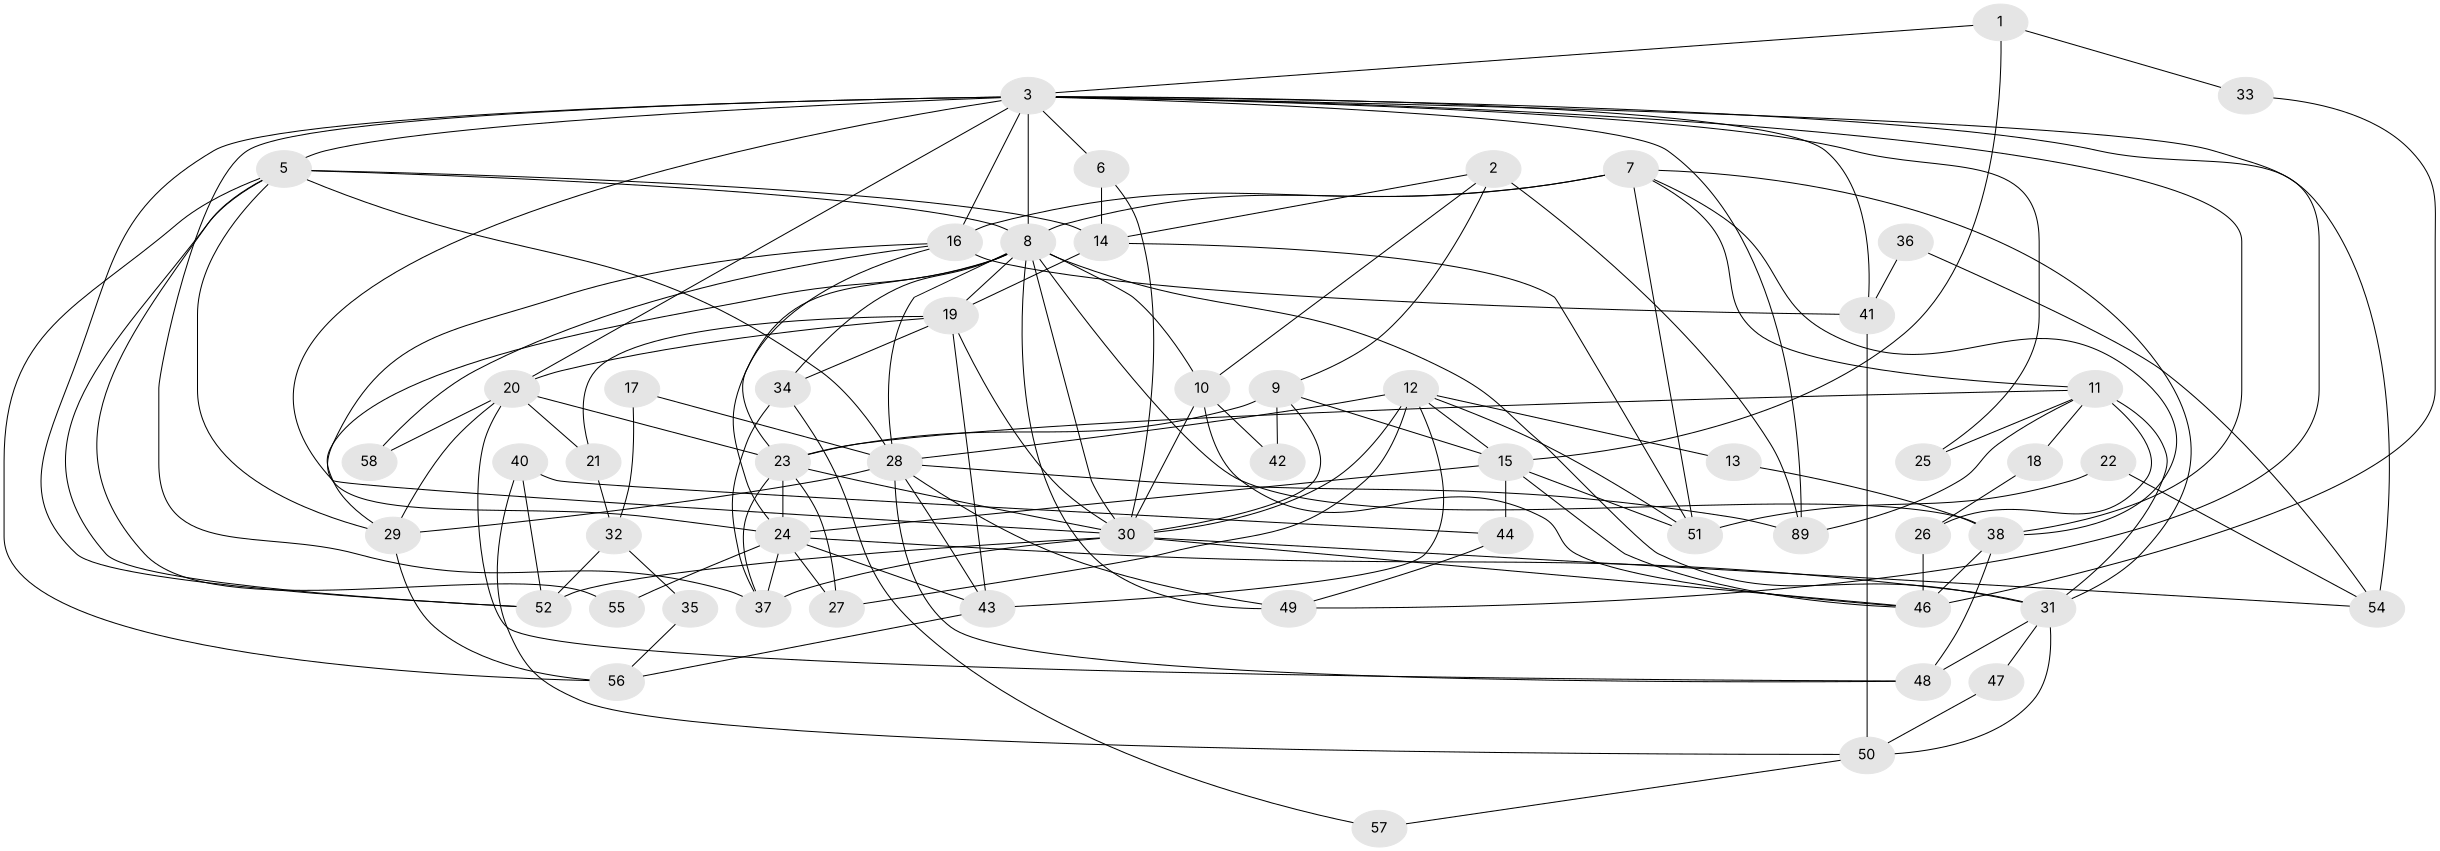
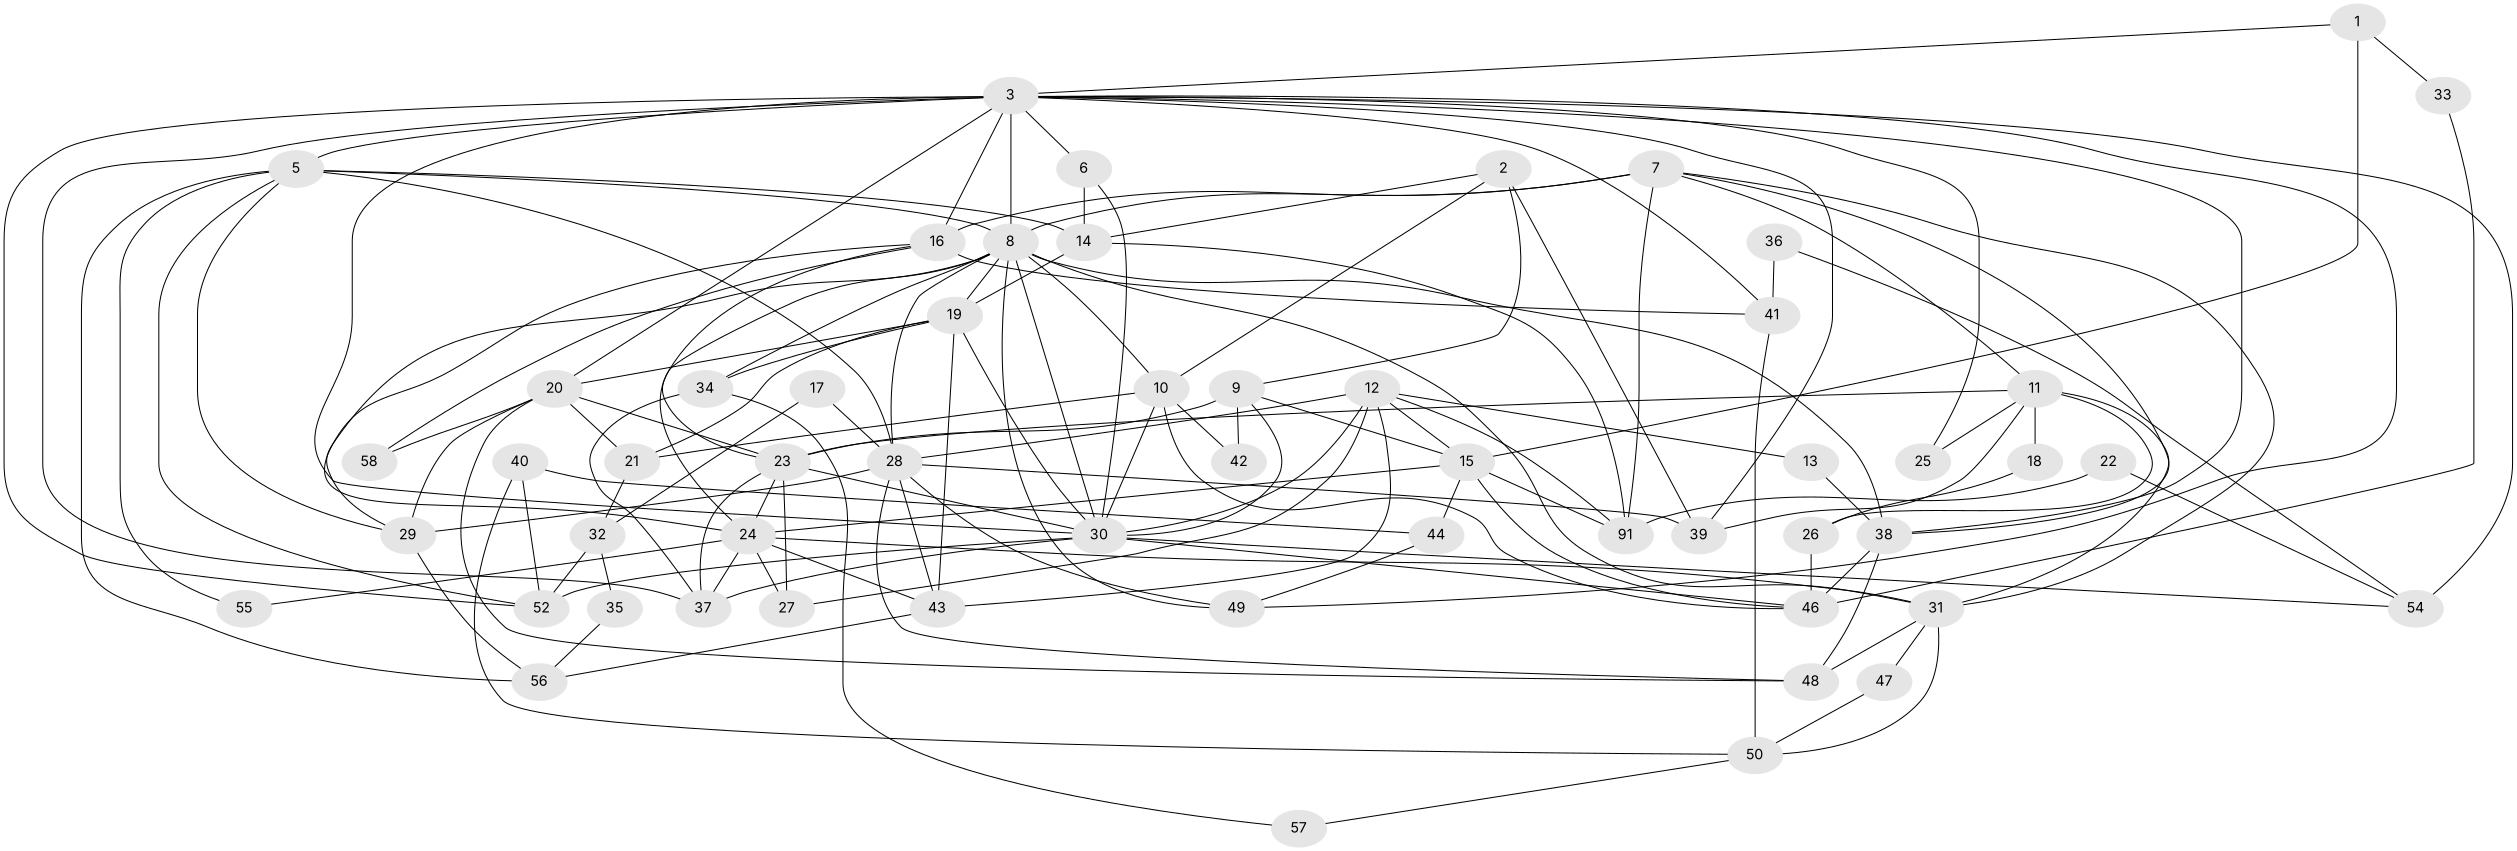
edge "10" -- "21": added
node "51": label "51" -> "91"
node "89": label "89" -> "39"
